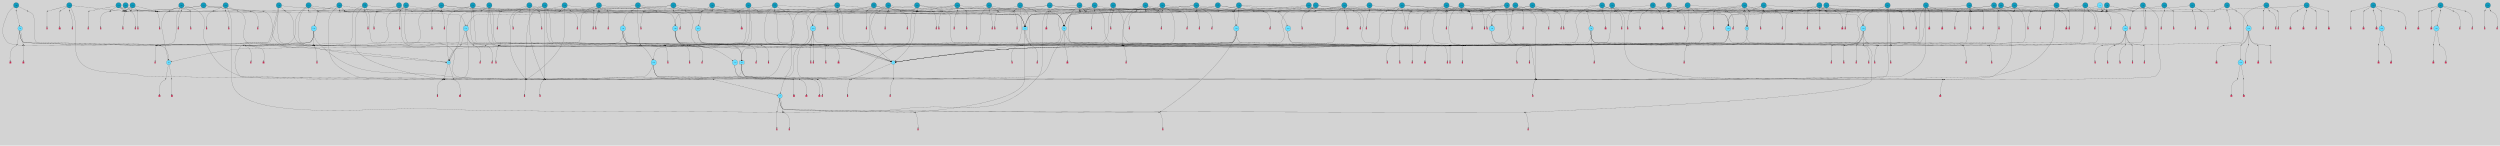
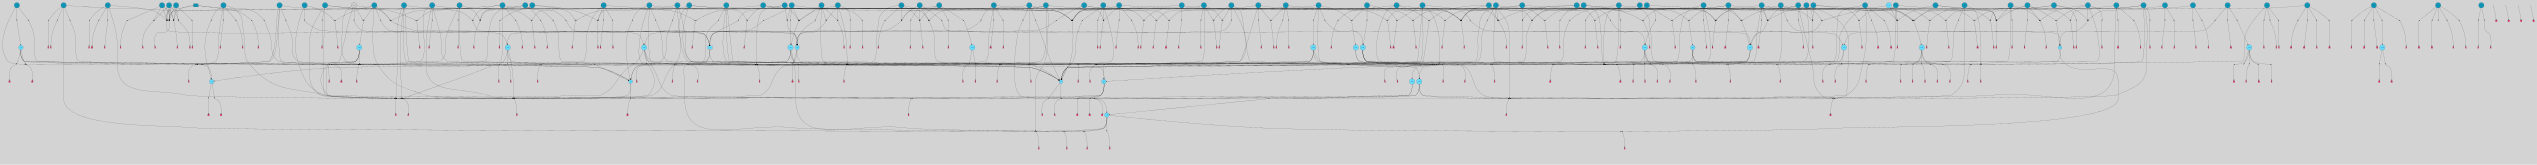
node "T375": shape circle -> box
node "T357": fillcolor #1199bb -> #cccccc
node "T215": added
node "T412": removed
node "T54": shape box -> circle
node "T324": removed
